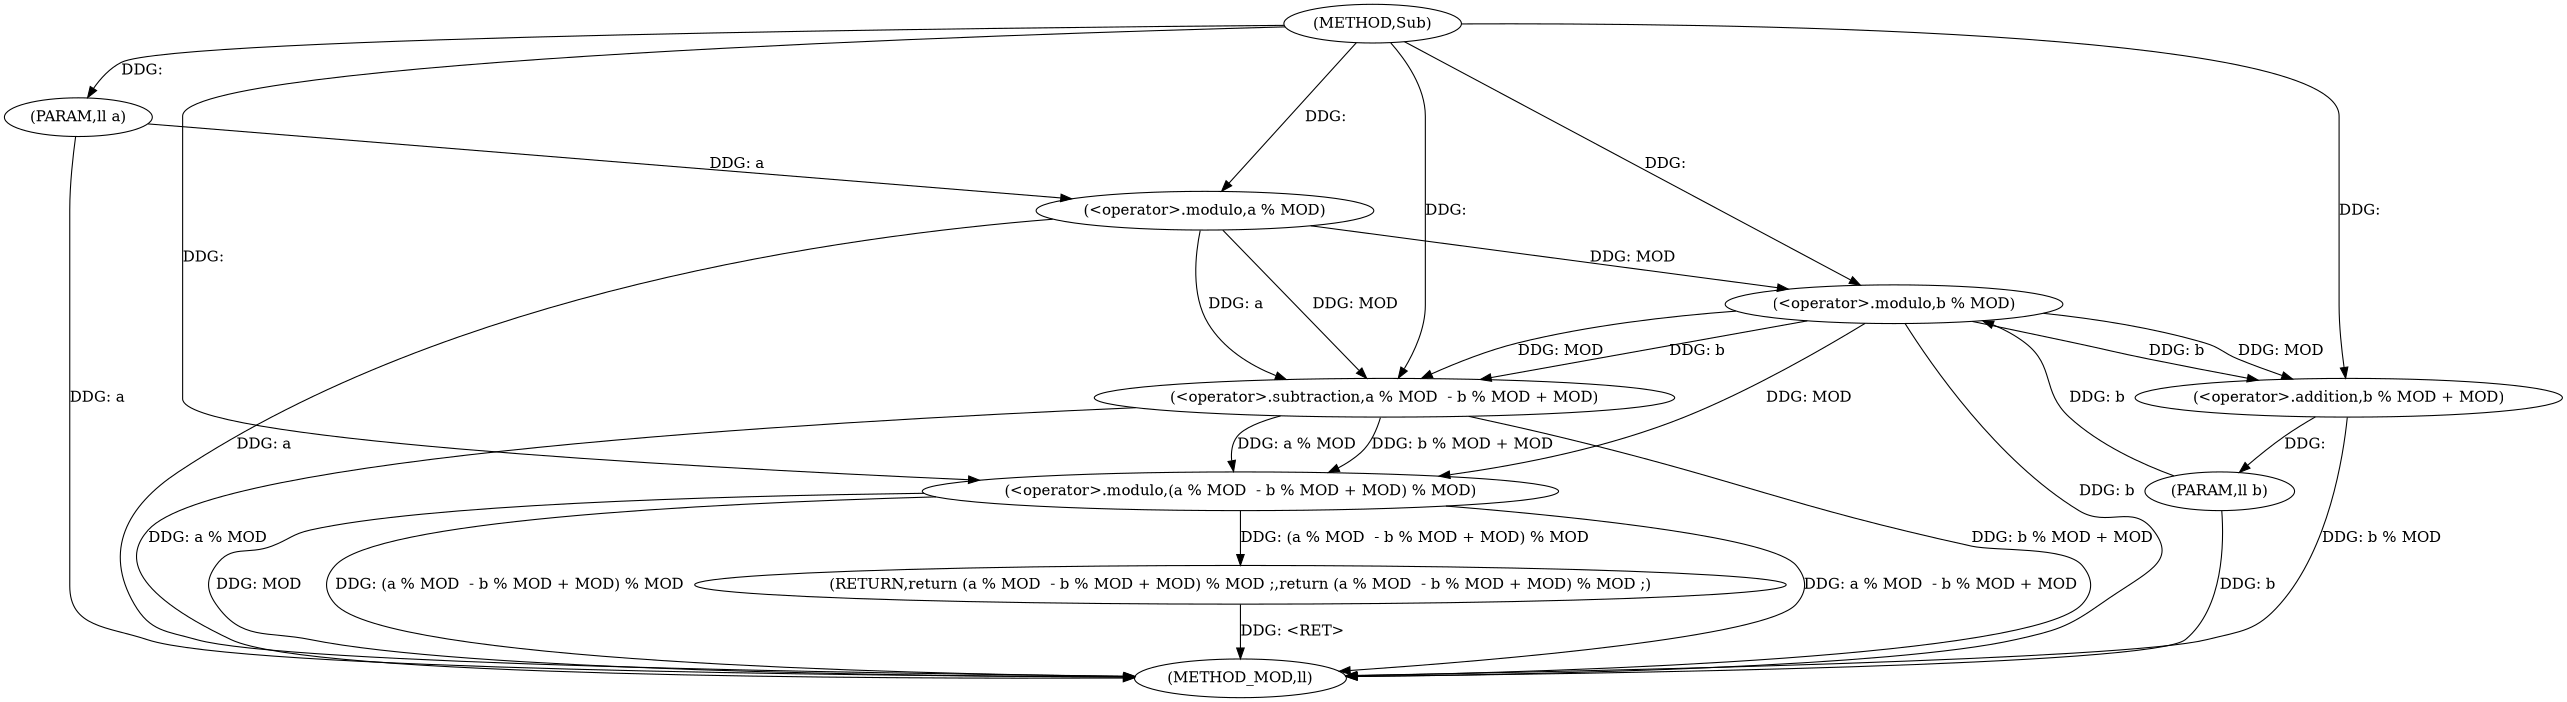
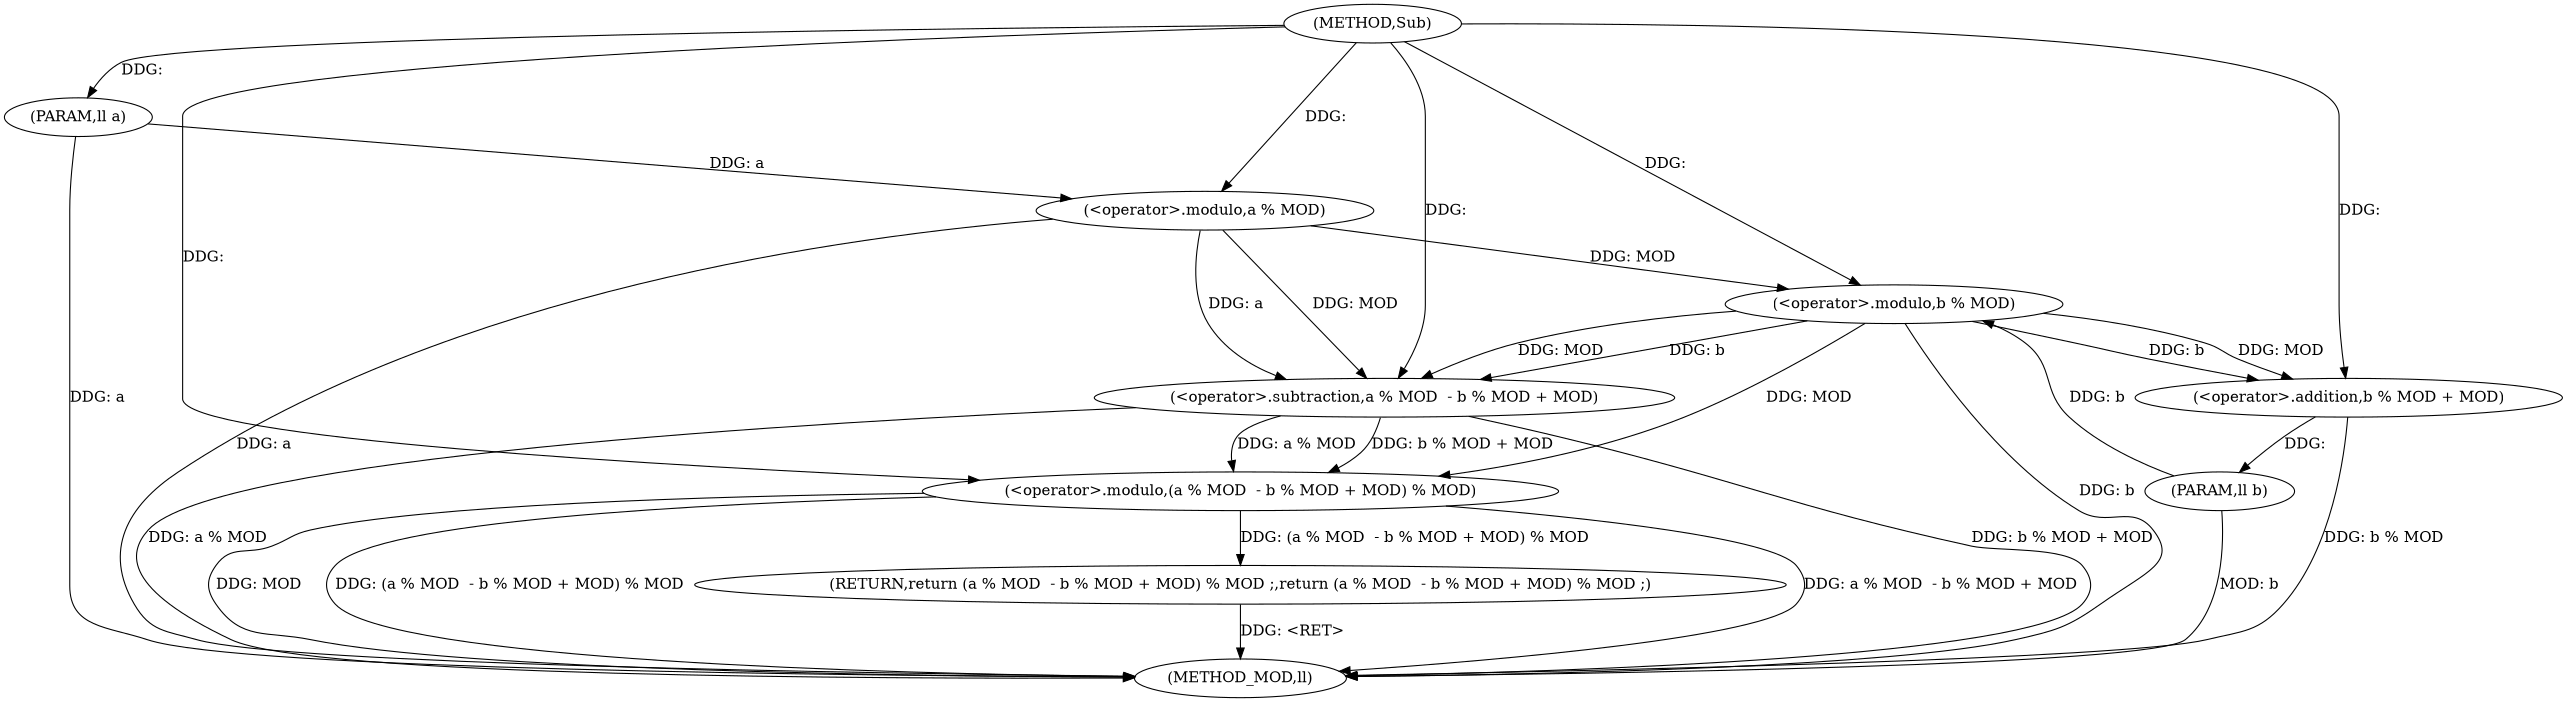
edge "(PARAM,ll b)" -> "(METHOD_MOD,ll)": label "DDG: b" -> "MOD: b"
